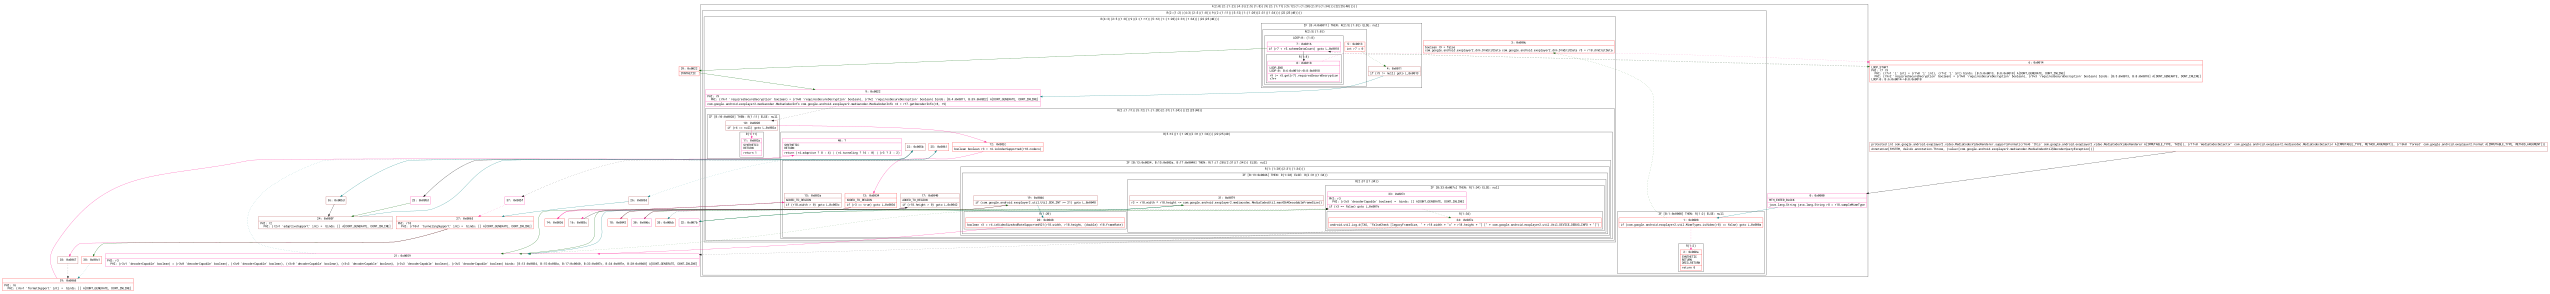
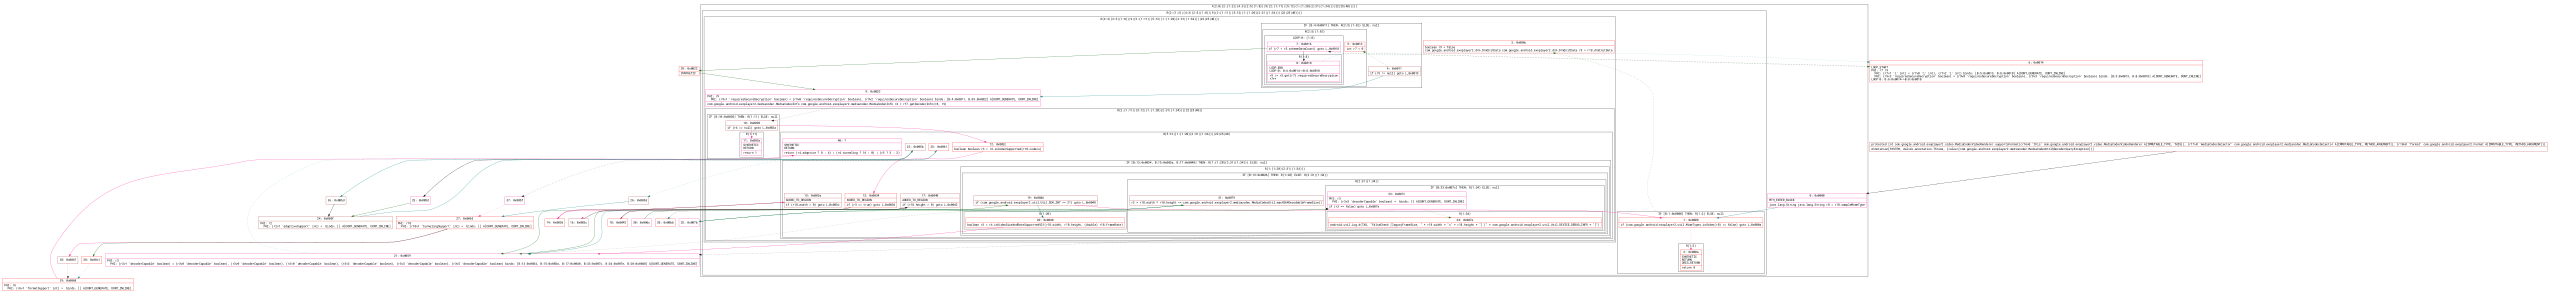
edge "8: 0x0018" -> "6: 0x0014": color deeppink -> teal
edge "5: 0x0013" -> "4: 0x0011": reversed
edge "19: 0x0046" -> "30: 0x006c": now "19: 0x0046" -> "1: 0x0008"
